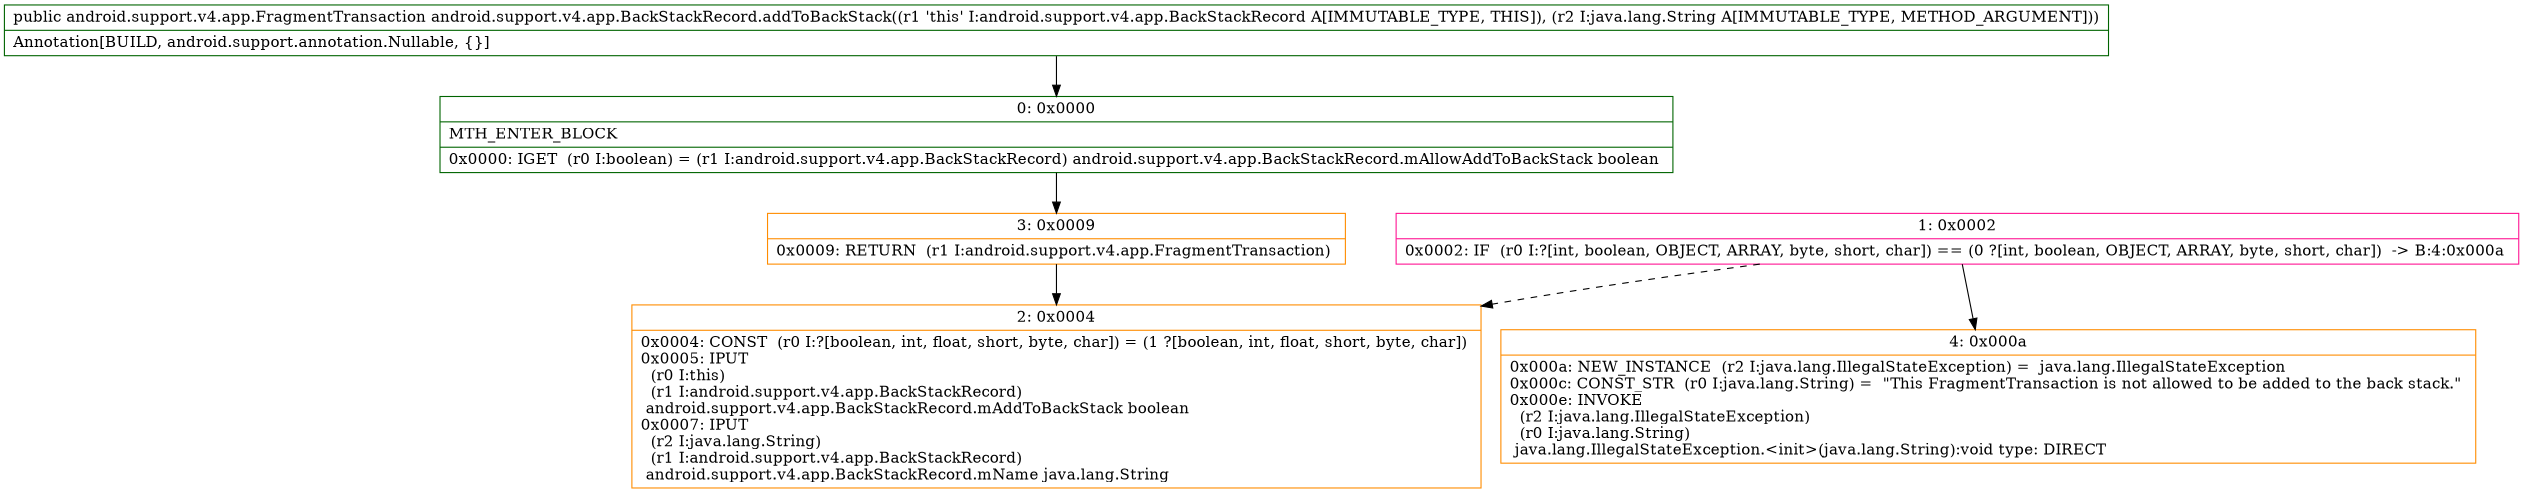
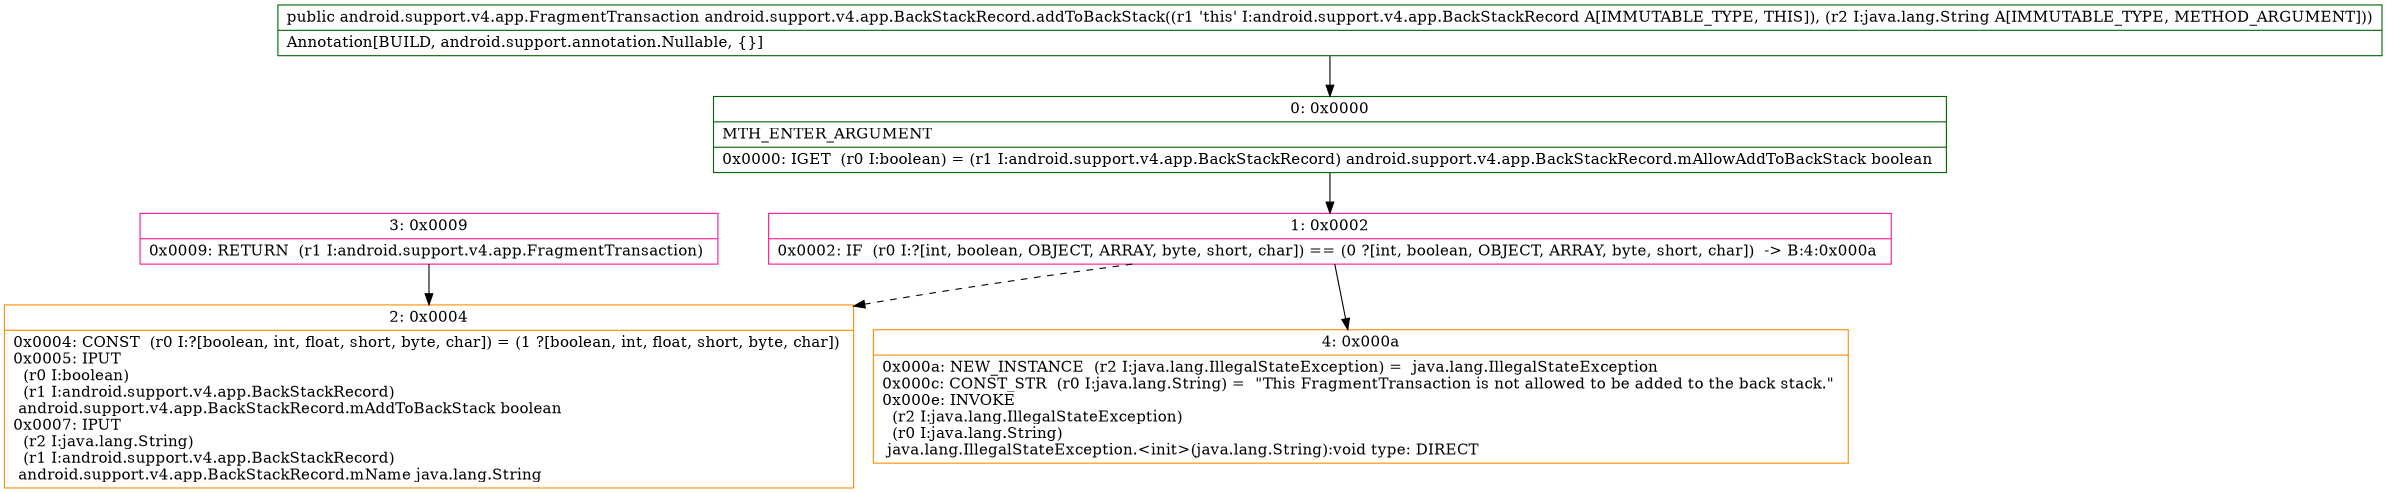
node "0: 0x0000": text "MTH_ENTER_BLOCK" -> "MTH_ENTER_ARGUMENT"
edge "0: 0x0000" -> "3: 0x0009": now "0: 0x0000" -> "1: 0x0002"
node "3: 0x0009": color darkorange -> deeppink
node "2: 0x0004": text "(r0 I:this)" -> "(r0 I:boolean)"
